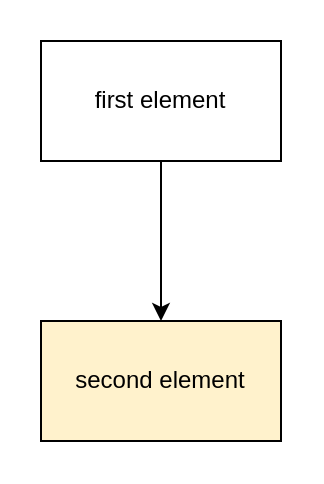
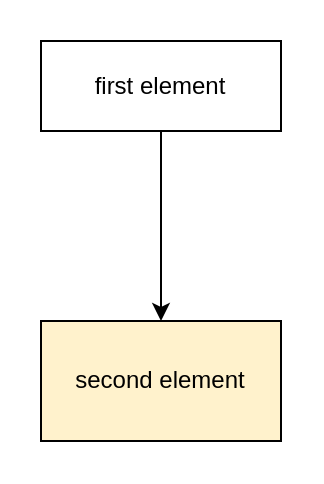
node "first element": size 240x120 -> 240x90
